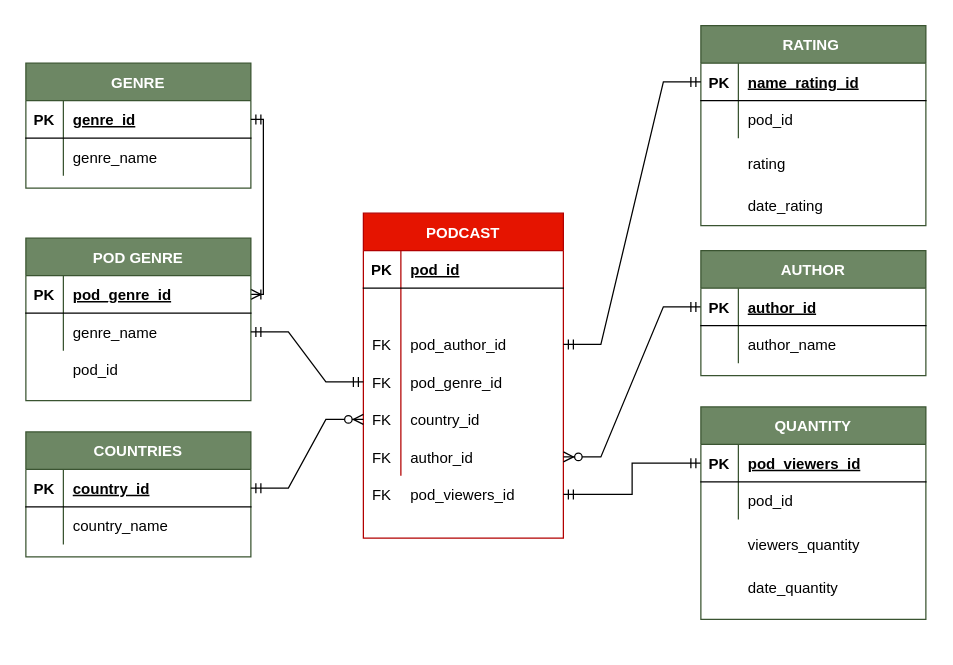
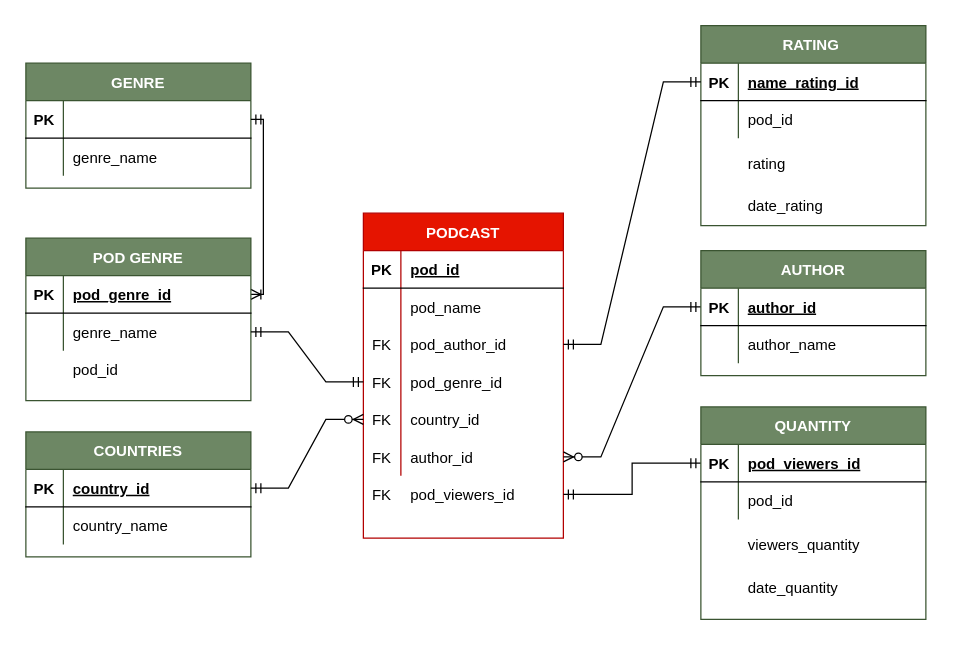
node "genre_id": removed
node "pod_name": added
